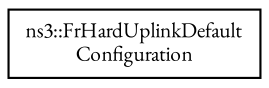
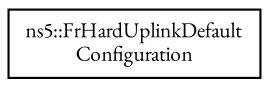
node "ns3::FrHardUplinkDefault Configuration": label "ns3::FrHardUplinkDefault Configuration" -> "ns5::FrHardUplinkDefault Configuration"
